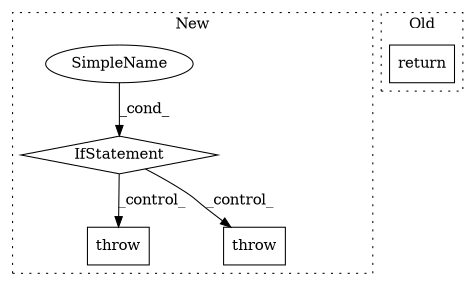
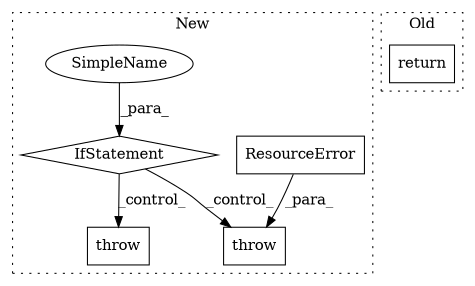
edge "SimpleName" -> "IfStatement": label "_cond_" -> "_para_"
node "ResourceError": added
